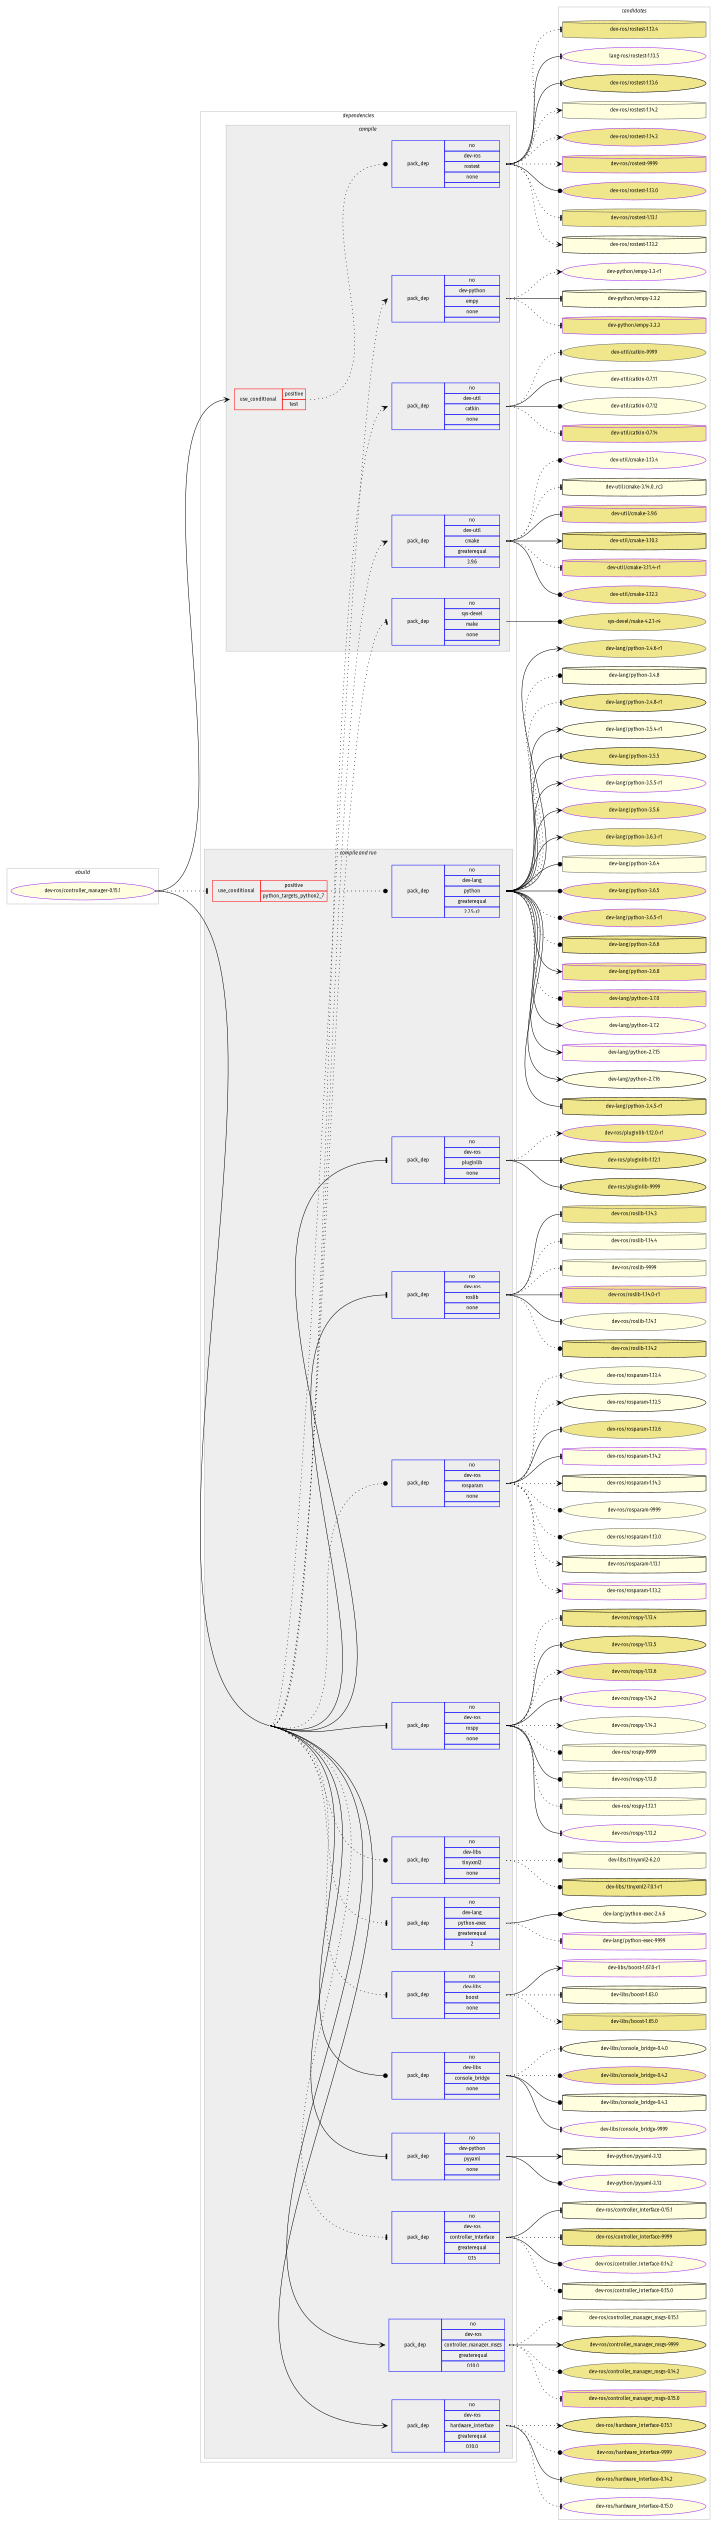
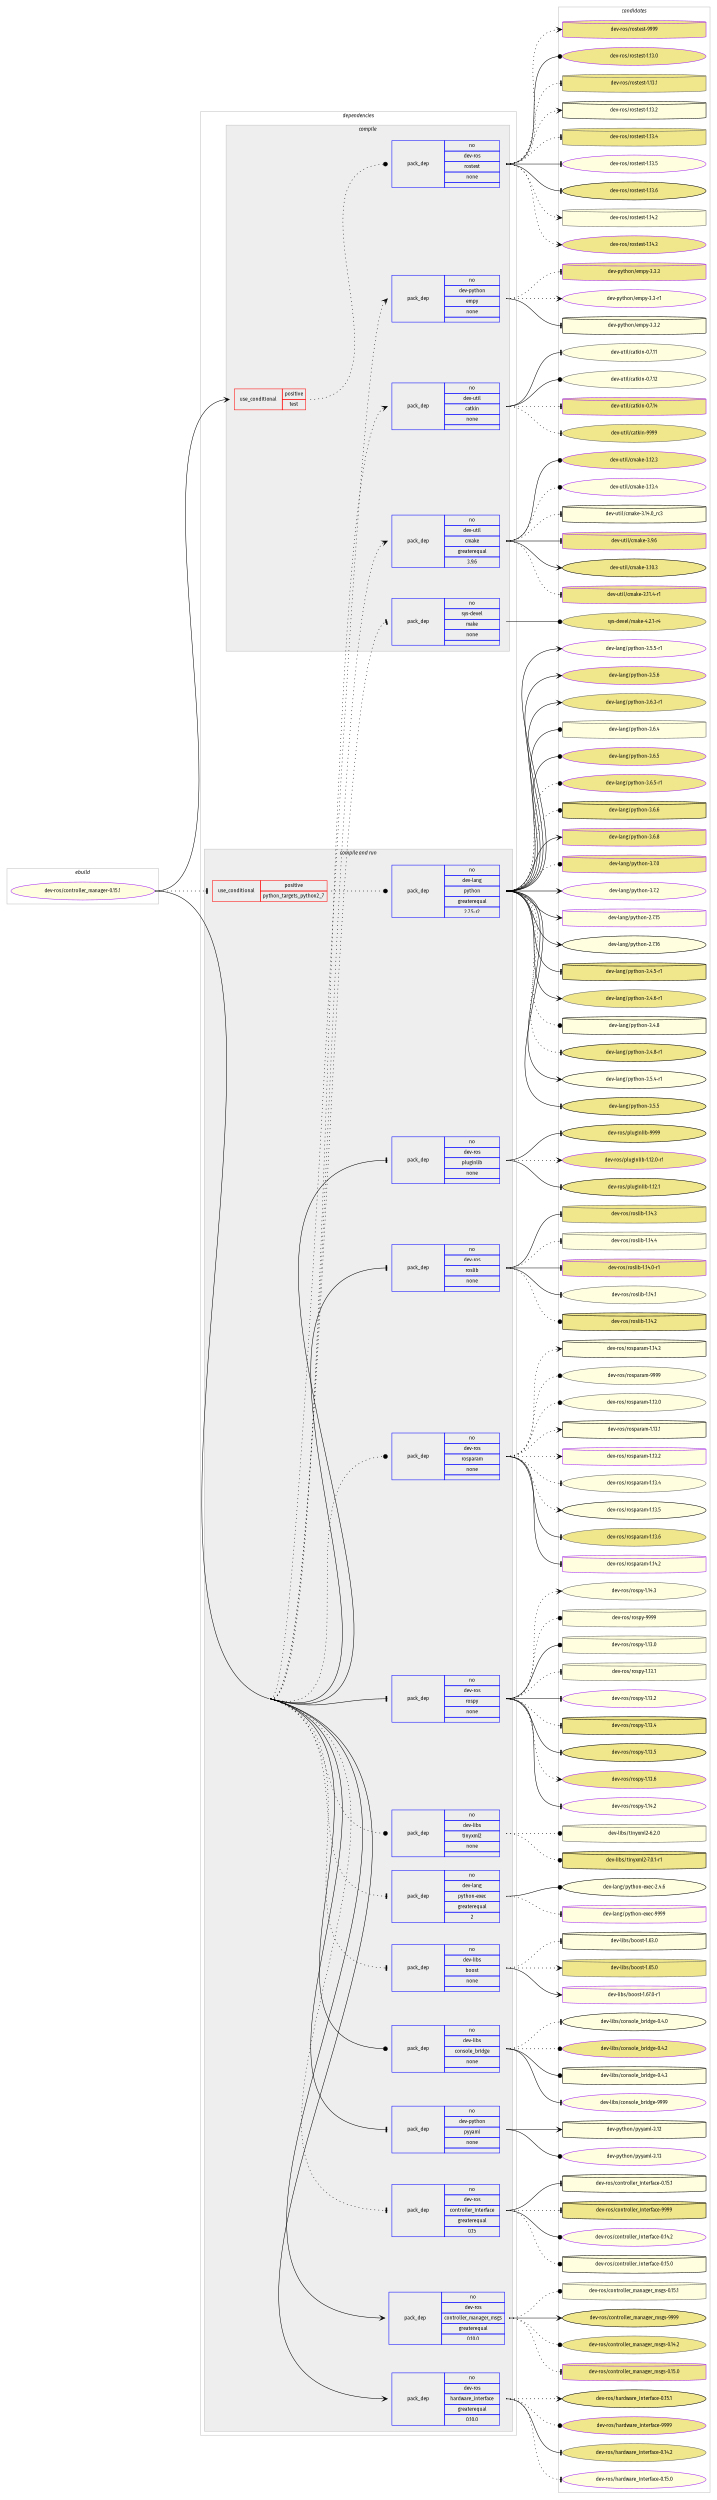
node "lang-ros/rostest-1.13.5": label "lang-ros/rostest-1.13.5" -> "dev-ros/rostest-1.13.5"
node "dev-util/cmake-3.10.3": shape cylinder -> ellipse
node "dev-ros/roslib-9999": removed
